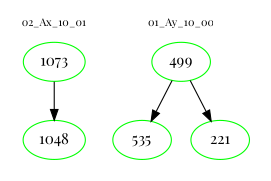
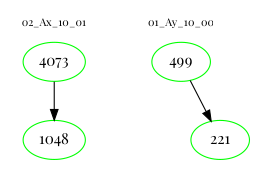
node "1073": label "1073" -> "4073"
node "535": removed
